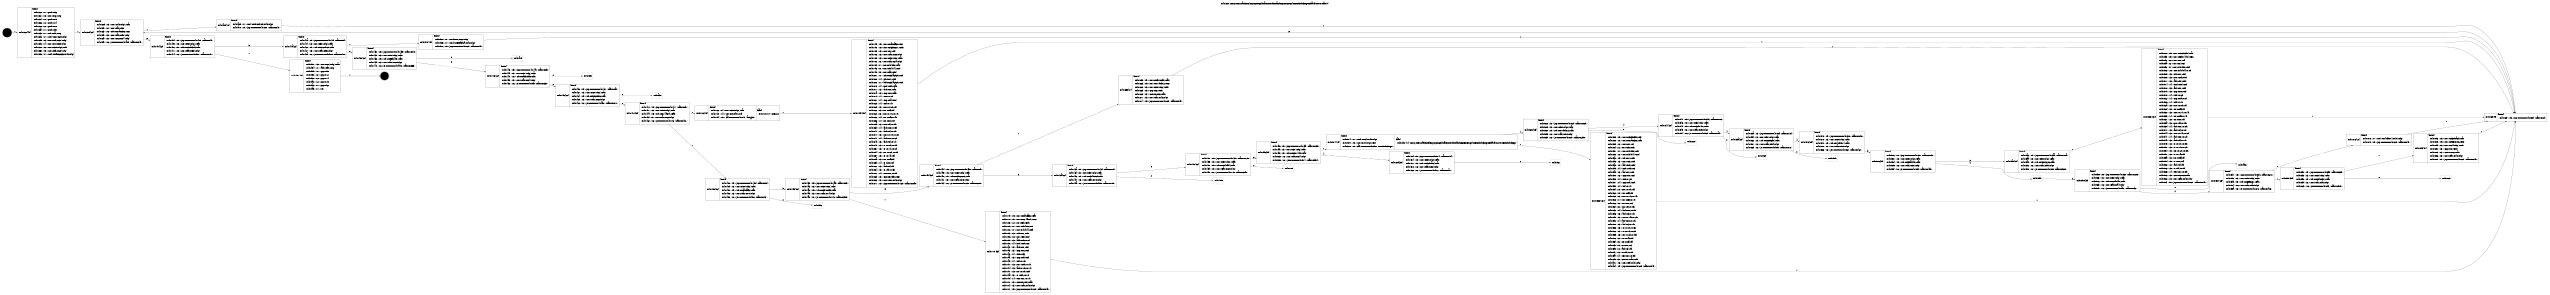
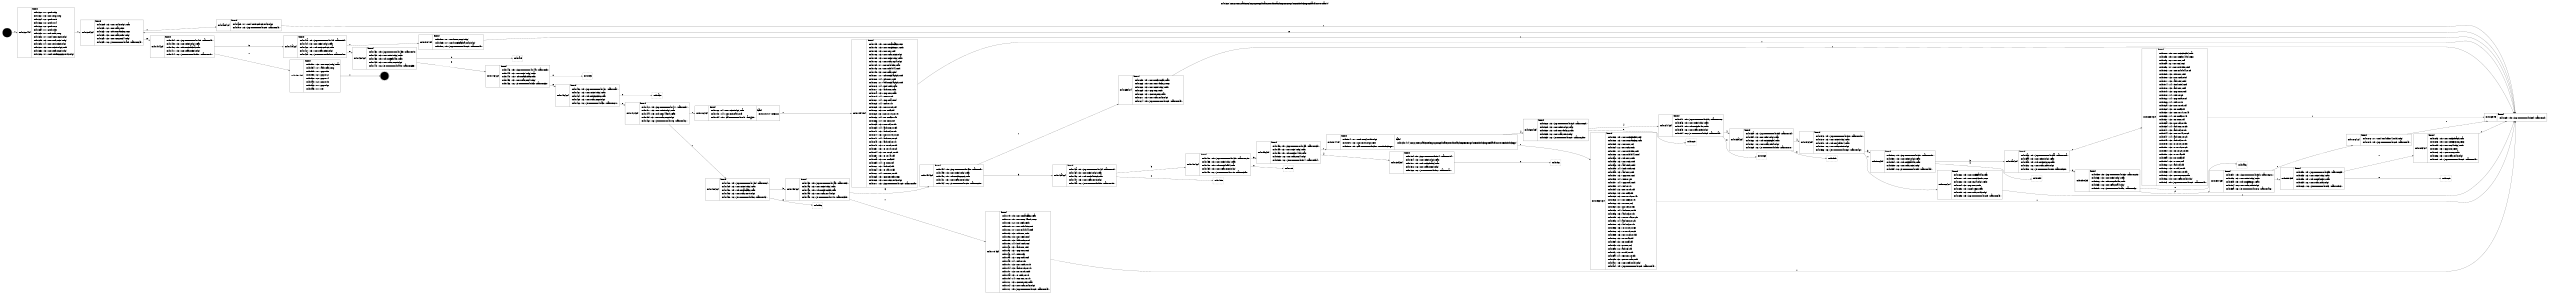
edge "0x40189d" -> "0x4015be [25]": now "0x4015a5 [25]" -> "0x4015be [25]"
node "0x401882 [27]": added
